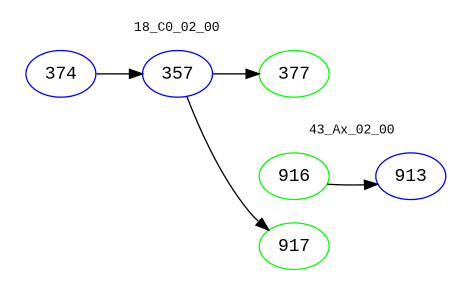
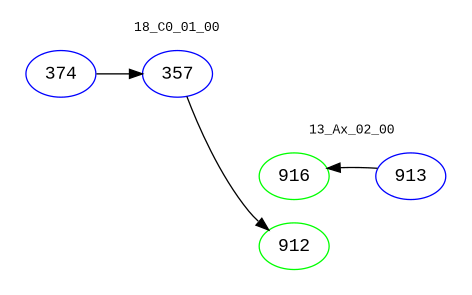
cluster "18_C0_02_00": label "18_C0_02_00" -> "18_C0_01_00"
node "377": removed
cluster "43_Ax_02_00": label "43_Ax_02_00" -> "13_Ax_02_00"
edge "916" -> "913": reversed
node "917": label "917" -> "912"
